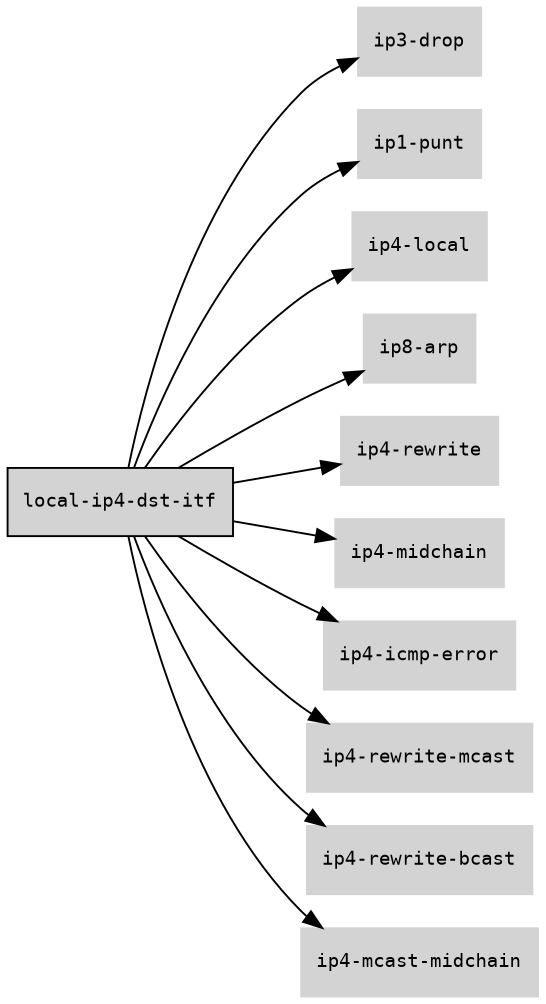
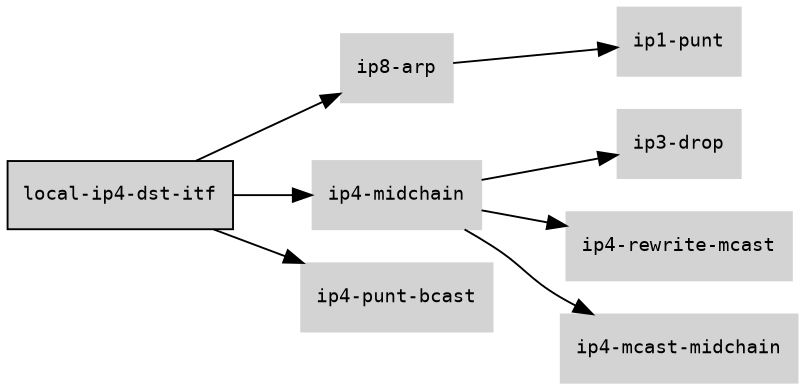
node "ip4-local": removed
edge "local-ip4-dst-itf" -> "ip3-drop": now "ip4-midchain" -> "ip3-drop"
edge "local-ip4-dst-itf" -> "ip1-punt": now "ip8-arp" -> "ip1-punt"
node "ip4-rewrite": removed
edge "local-ip4-dst-itf" -> "ip4-rewrite-mcast": now "ip4-midchain" -> "ip4-rewrite-mcast"
node "ip4-icmp-error": removed
edge "local-ip4-dst-itf" -> "ip4-mcast-midchain": now "ip4-midchain" -> "ip4-mcast-midchain"
node "ip4-rewrite-bcast": label "ip4-rewrite-bcast" -> "ip4-punt-bcast"
